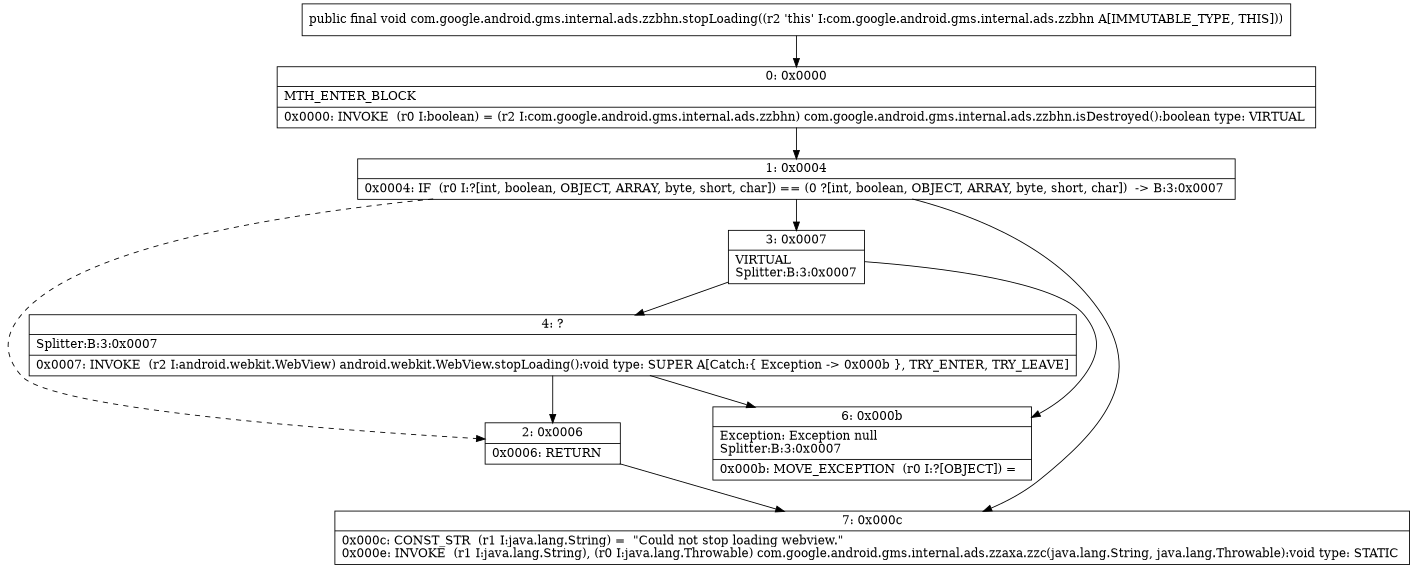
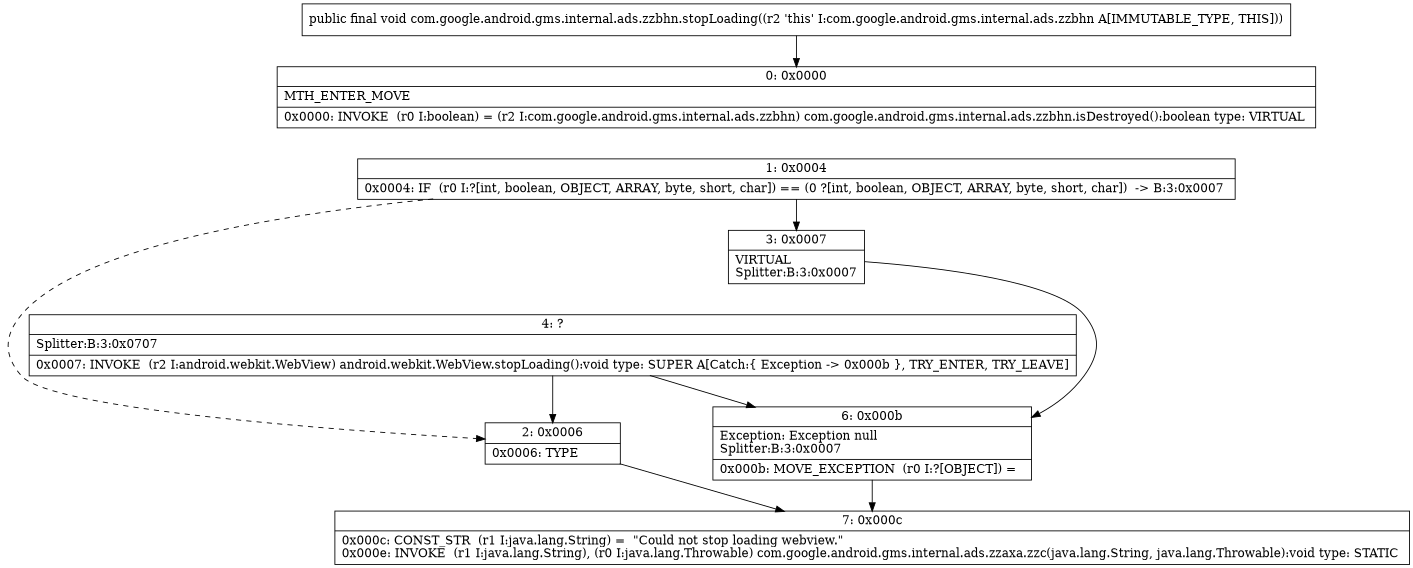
node "0: 0x0000": text "MTH_ENTER_BLOCK" -> "MTH_ENTER_MOVE"
edge "0: 0x0000" -> "1: 0x0004": removed
edge "3: 0x0007" -> "4: ?": removed
edge "1: 0x0004" -> "7: 0x000c": now "6: 0x000b" -> "7: 0x000c"
node "4: ?": text "Splitter:B:3:0x0007" -> "Splitter:B:3:0x0707"
node "2: 0x0006": text "0x0006: RETURN" -> "0x0006: TYPE"
